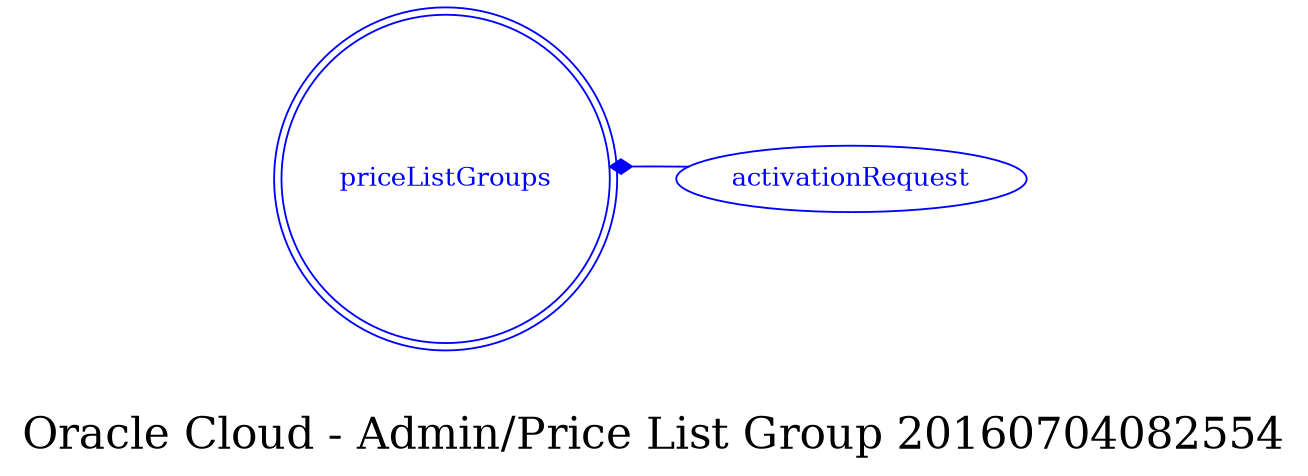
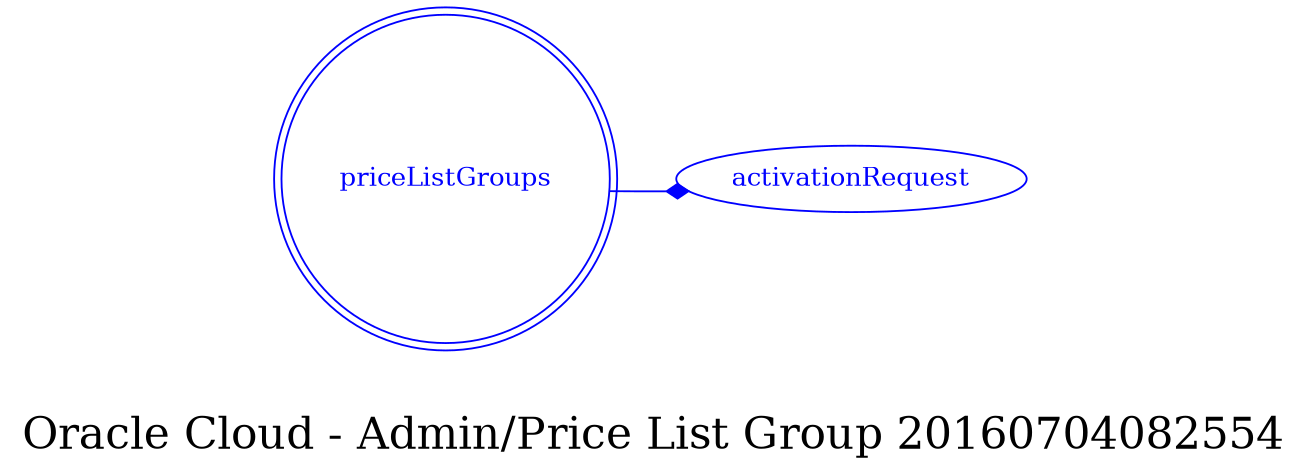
edge "activationRequest" -> "priceListGroups": reversed
